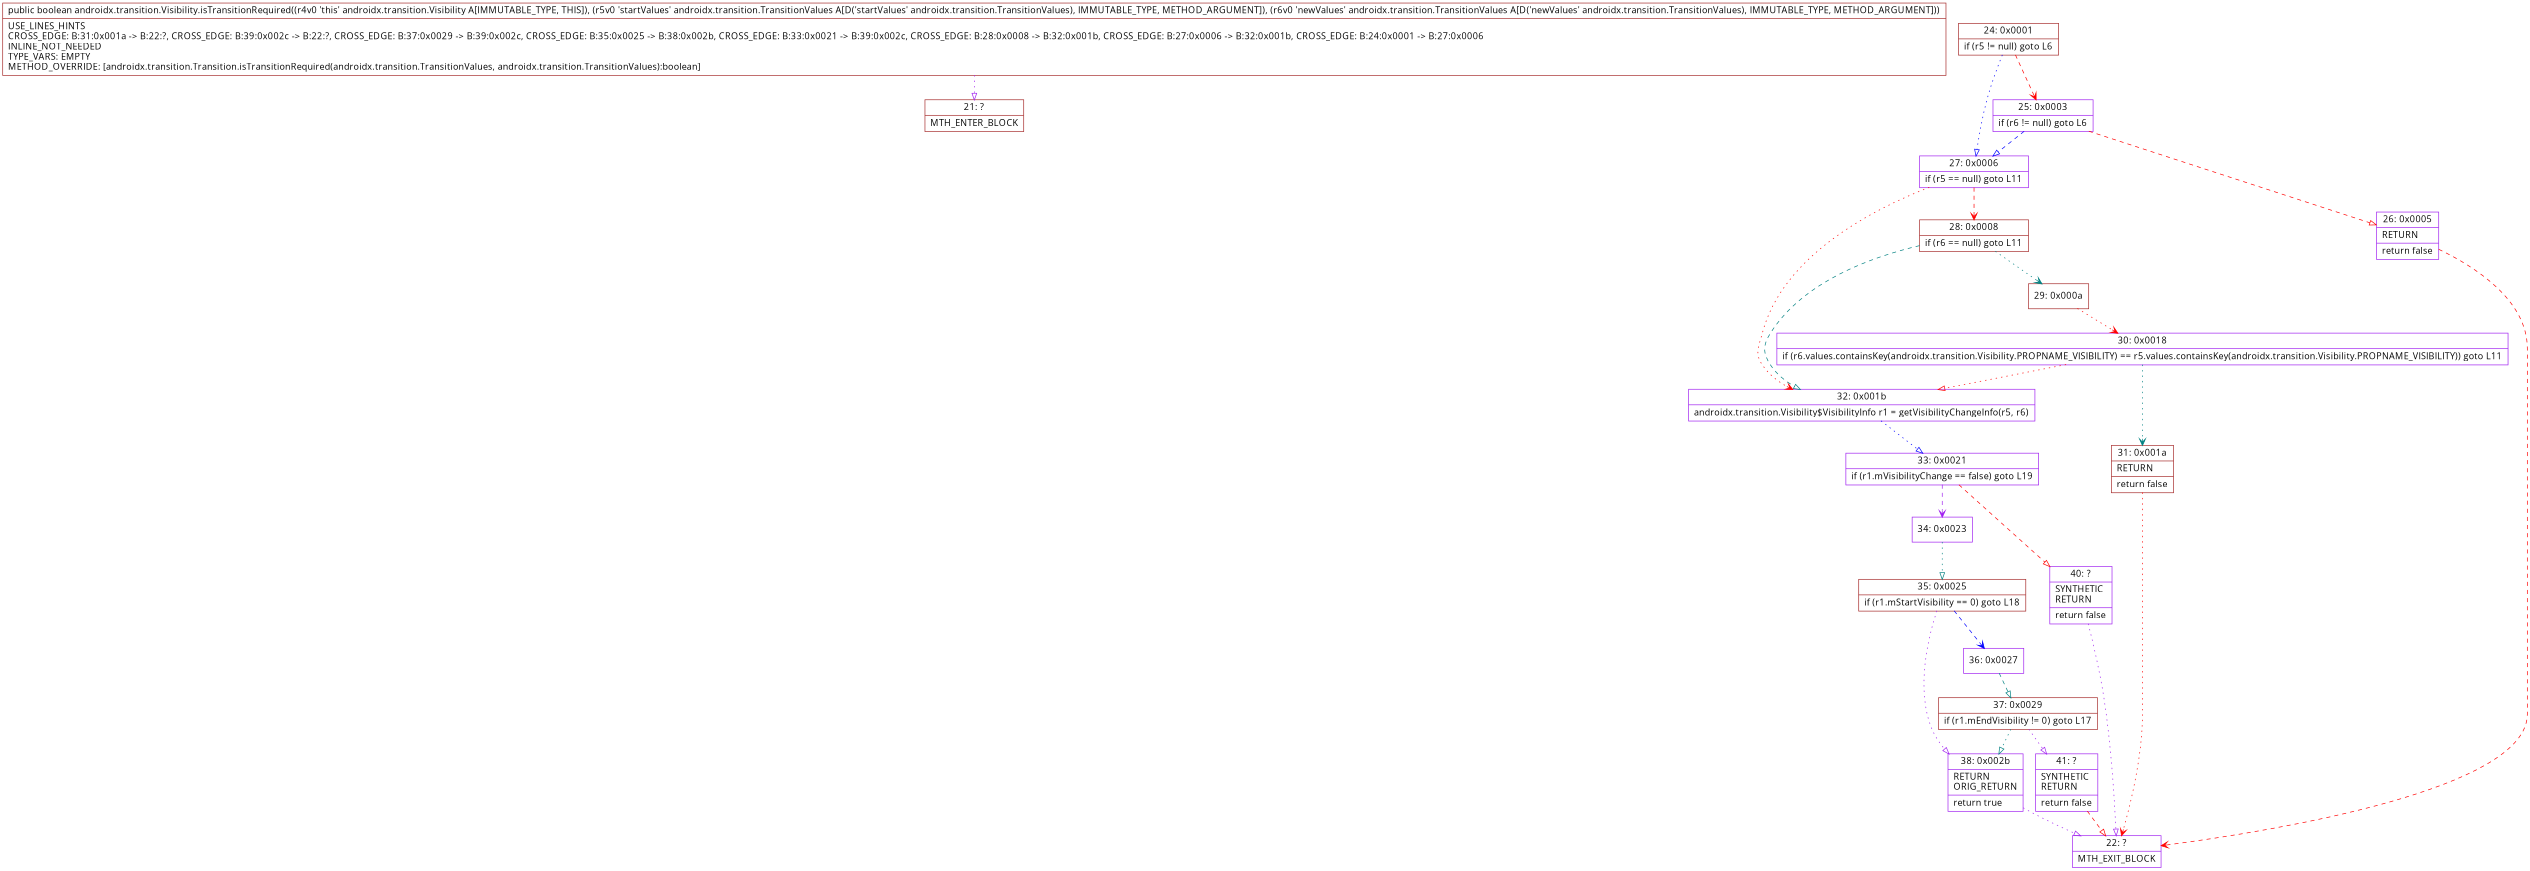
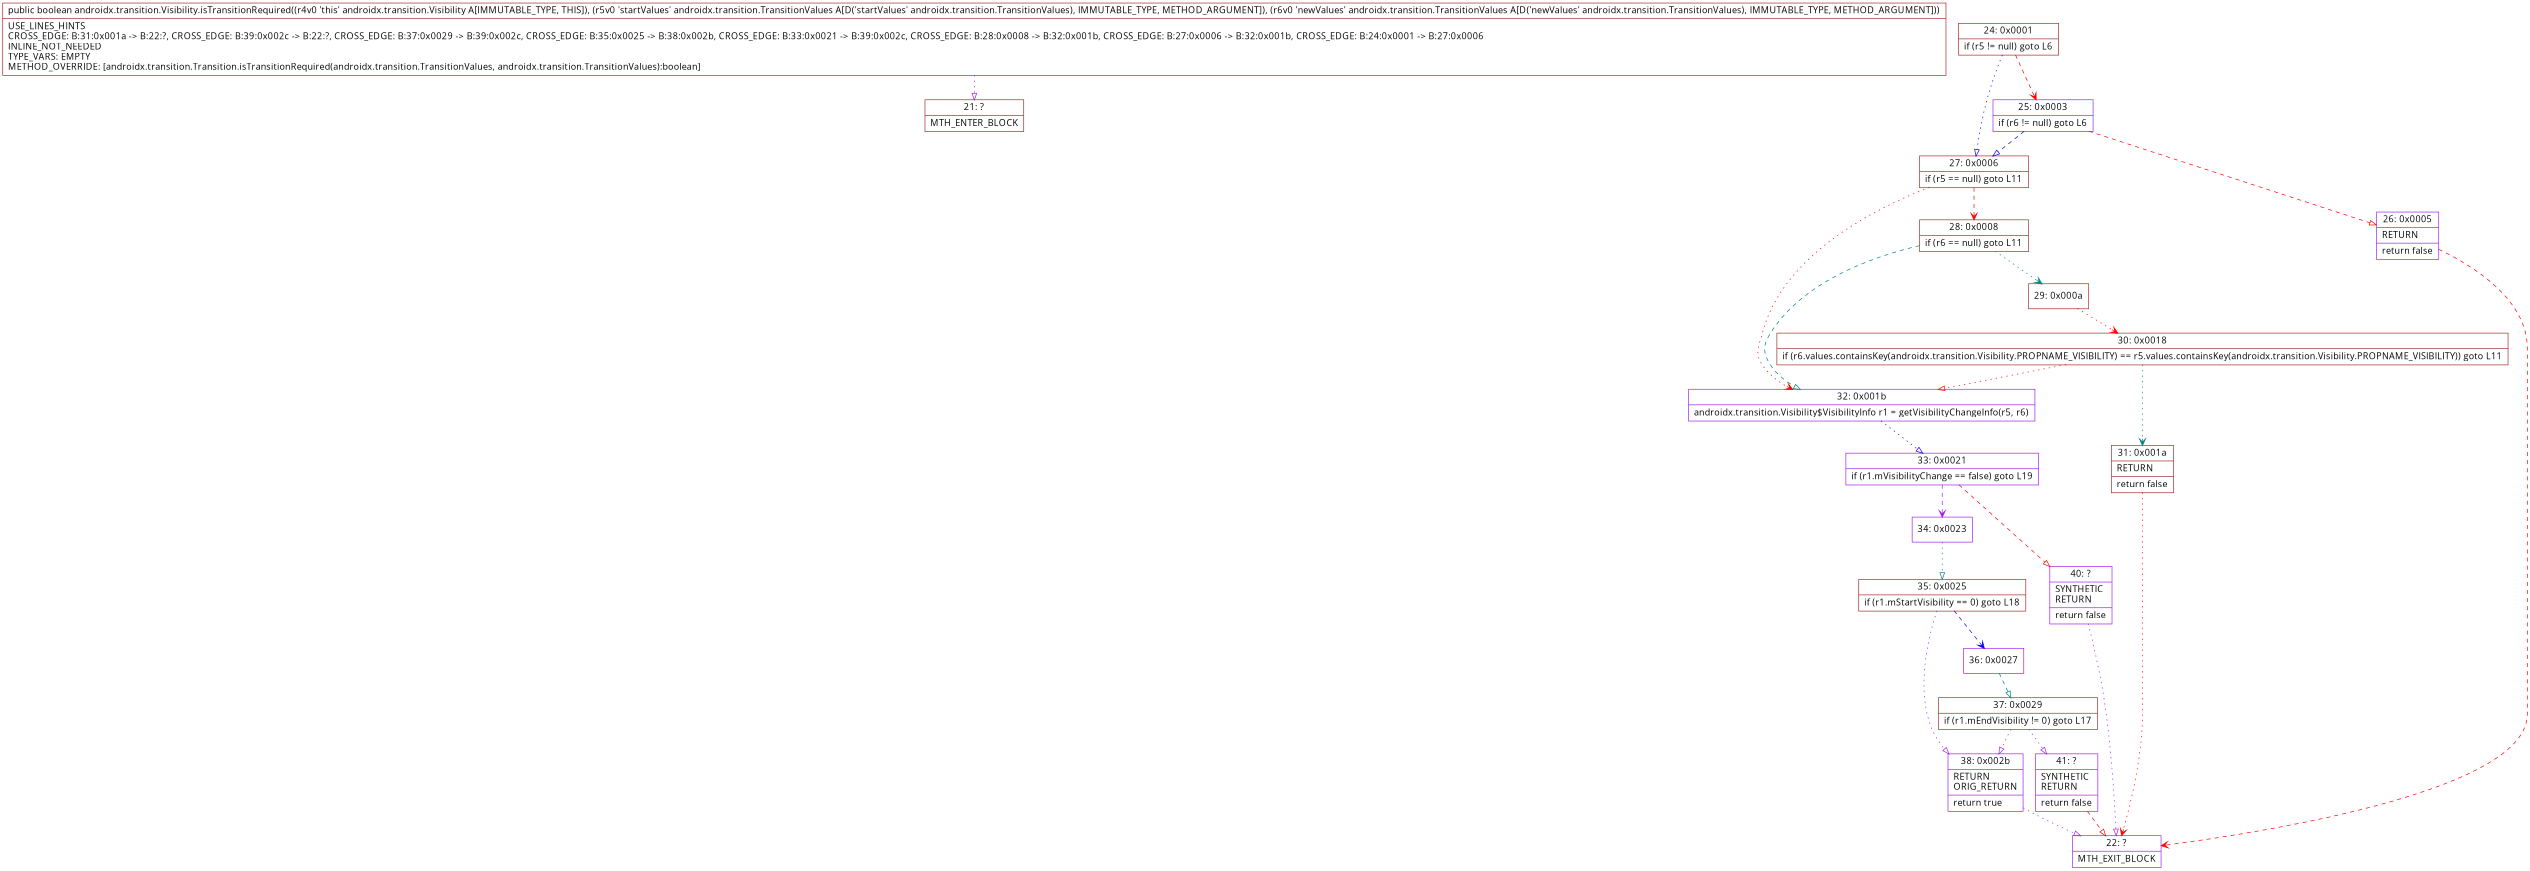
node "27: 0x0006": color purple -> brown
node "30: 0x0018": color purple -> brown
edge "37: 0x0029" -> "38: 0x002b": color teal -> purple
